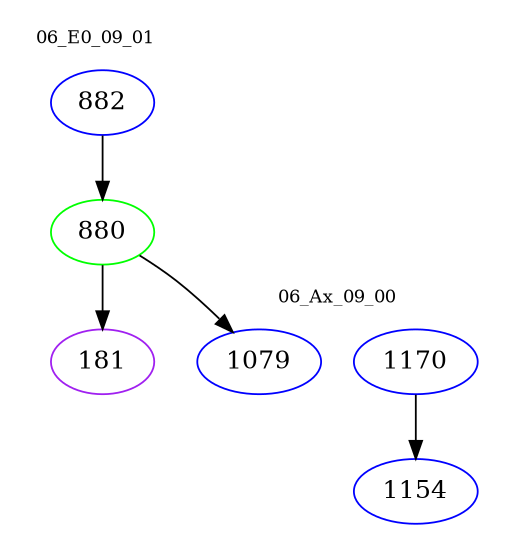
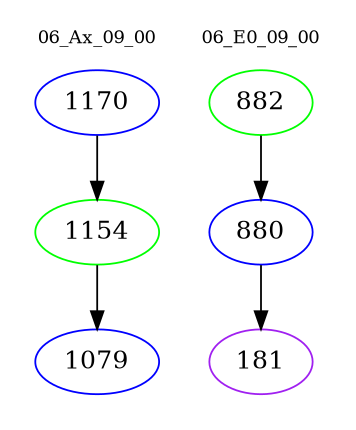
cluster "06_E0_09_01": label "06_E0_09_01" -> "06_E0_09_00"
node "882": color blue -> green
node "880": color green -> blue
edge "880" -> "1079": now "1154" -> "1079"
node "1154": color blue -> green
